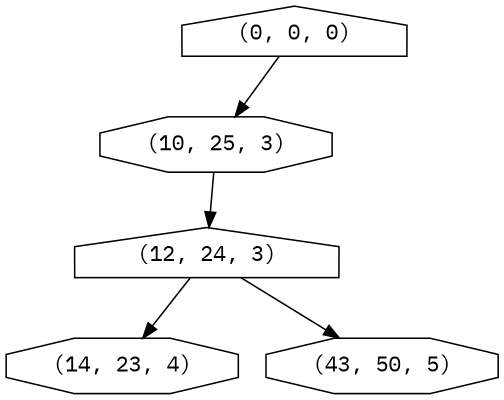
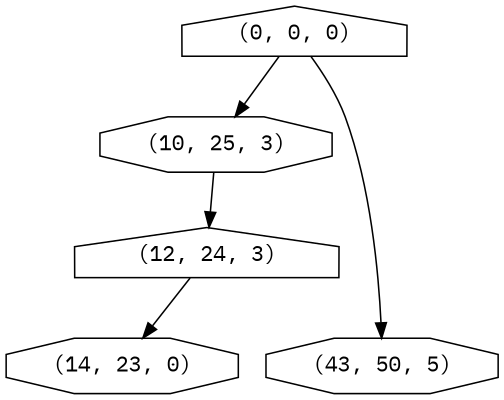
edge "(12, 24, 3)" -> "(43, 50, 5)": now "(0, 0, 0)" -> "(43, 50, 5)"
node "(14, 23, 4)": label "(14, 23, 4)" -> "(14, 23, 0)"
